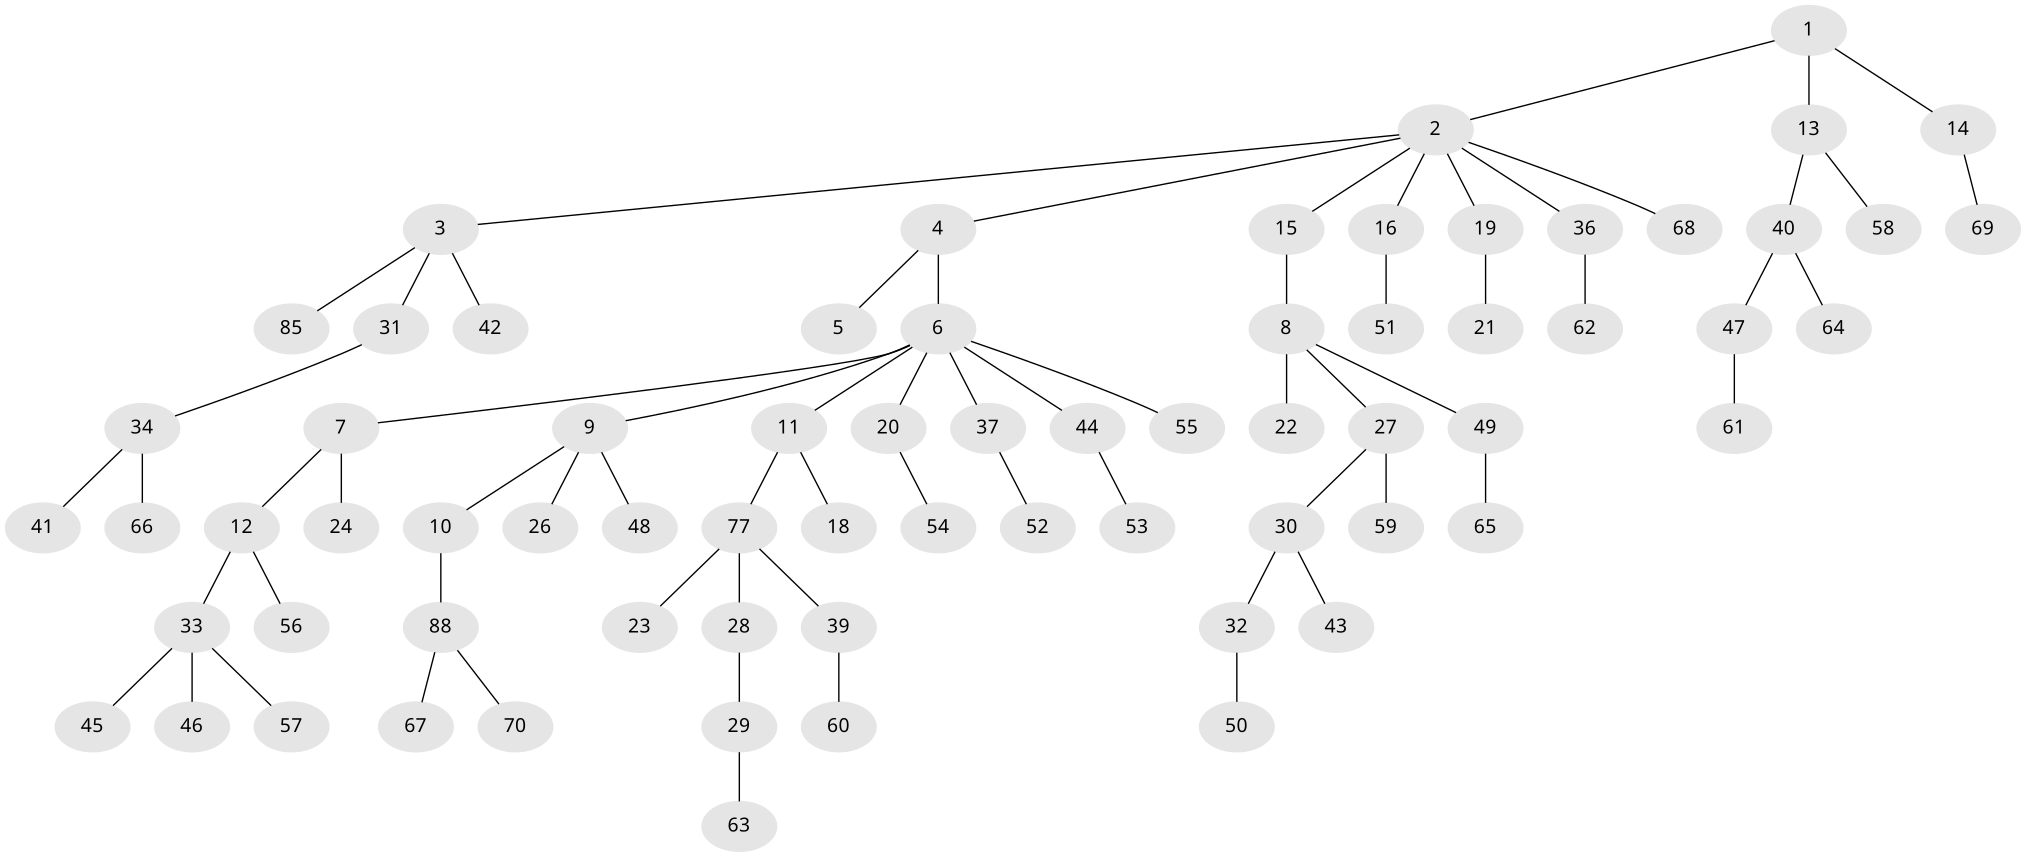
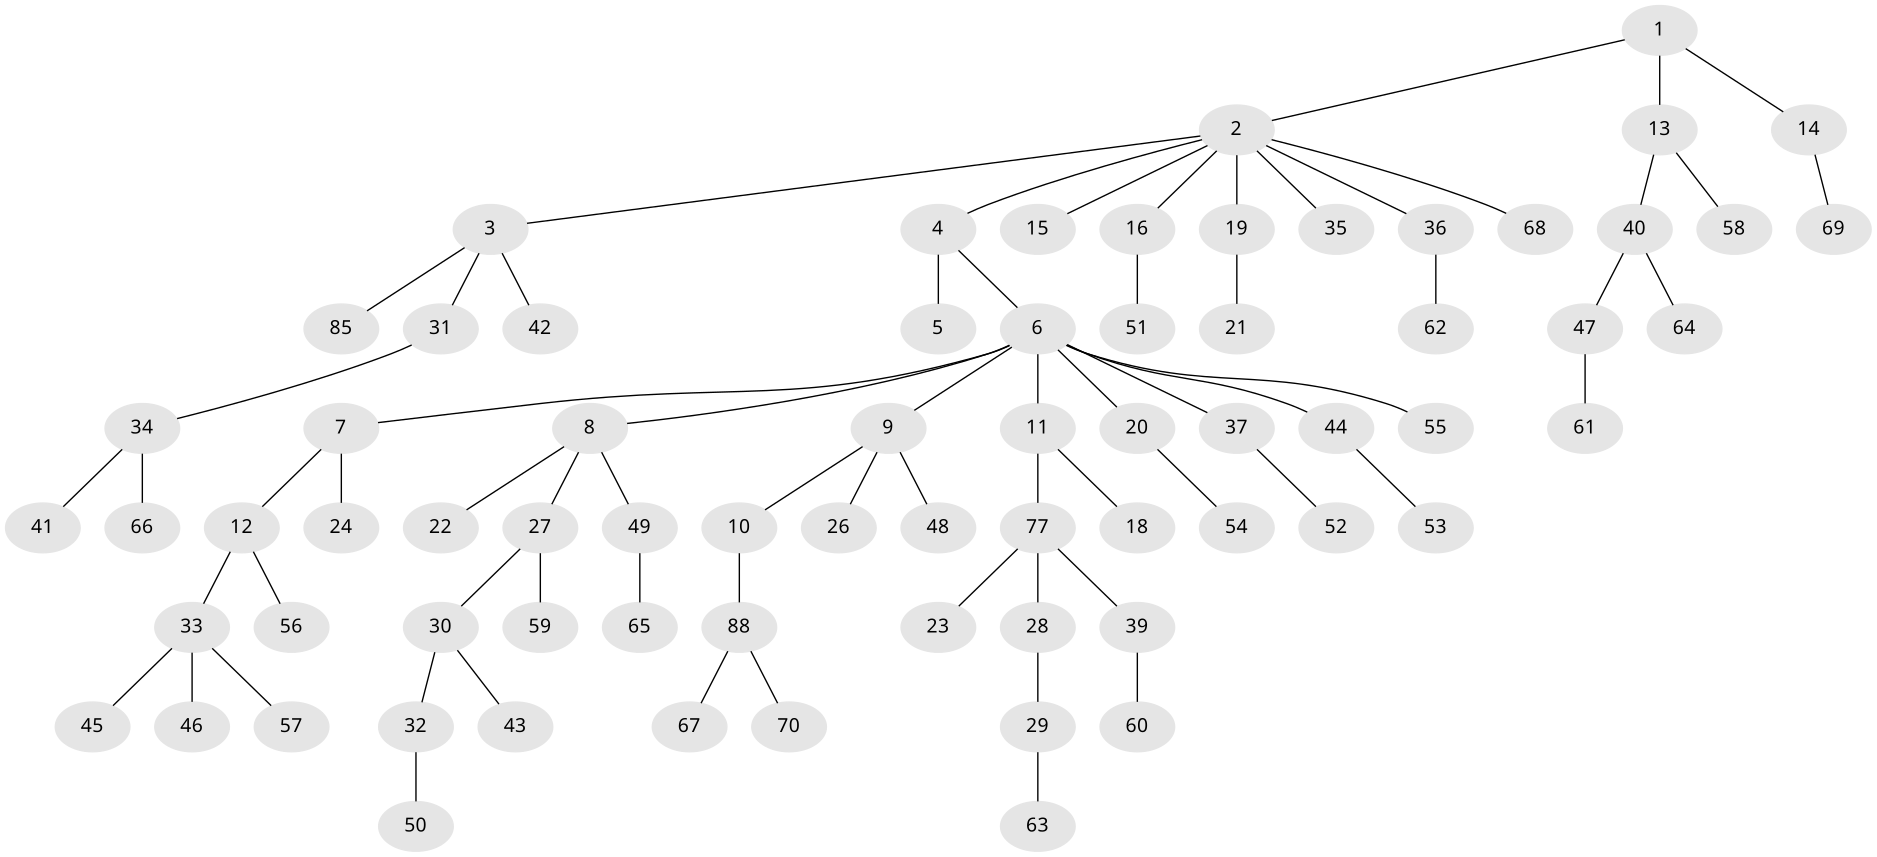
node "35": added
edge "15" -- "8": now "6" -- "8"
